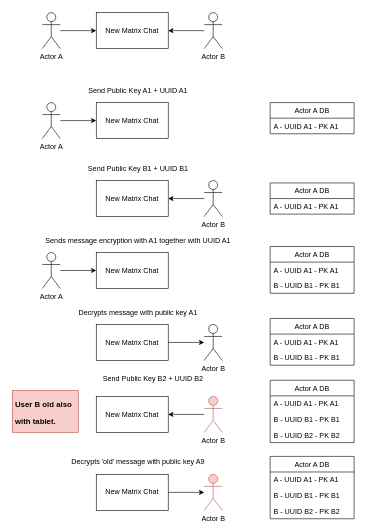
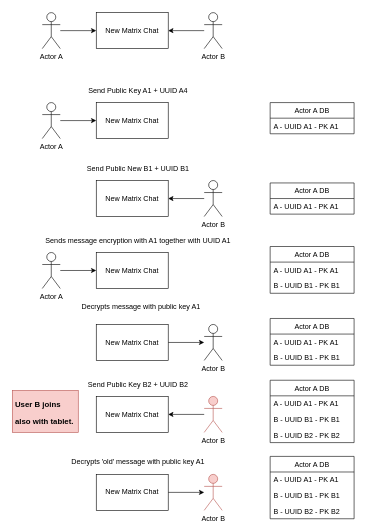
node "Send Public Key A1 + UUID A1": label "Send Public Key A1 + UUID A1" -> "Send Public Key A1 + UUID A4"
node "Send Public Key B1 + UUID B1": label "Send Public Key B1 + UUID B1" -> "Send Public New B1 + UUID B1"
node "Decrypts message with public key A1": moved (138, 312) -> (141, 306)
node "Send Public Key B2 + UUID B2": moved (153, 378) -> (138, 384)
node "User B old also with tablet.": label "User B old also with tablet." -> "User B joins also with tablet."
node "Decrypts 'old' message with public key A9": label "Decrypts 'old' message with public key A9" -> "Decrypts 'old' message with public key A1"
